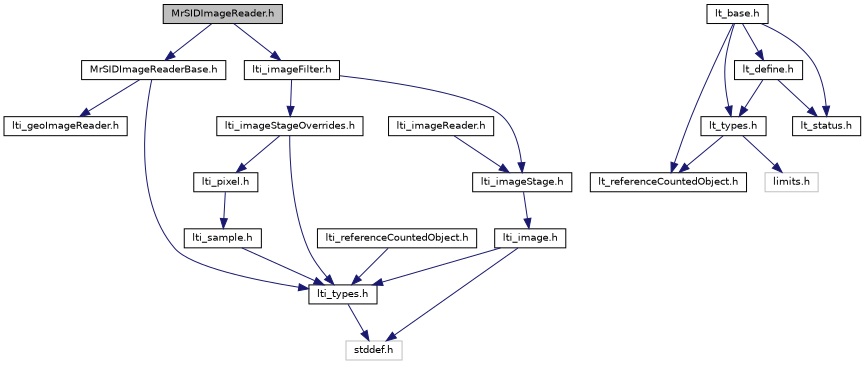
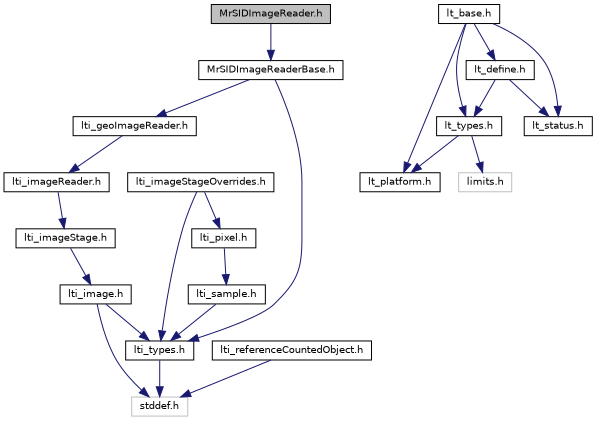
node "lti_imageFilter.h": removed
edge "lti_geoImageReader.h" -> "lti_imageReader.h": added
node "lt_referenceCountedObject.h": label "lt_referenceCountedObject.h" -> "lt_platform.h"
edge "lti_referenceCountedObject.h" -> "lti_types.h": now "lti_referenceCountedObject.h" -> "stddef.h"
